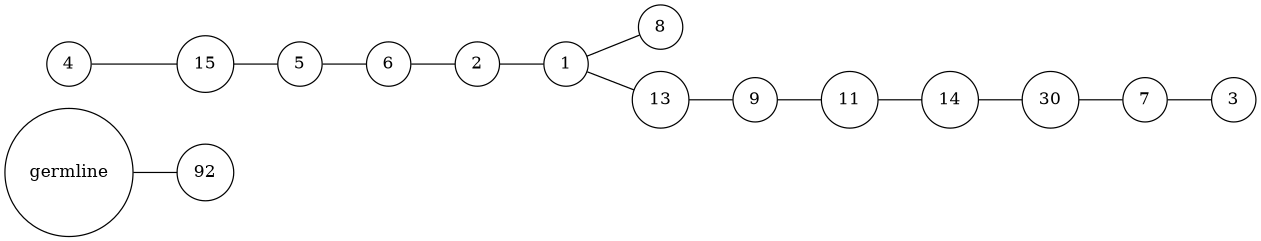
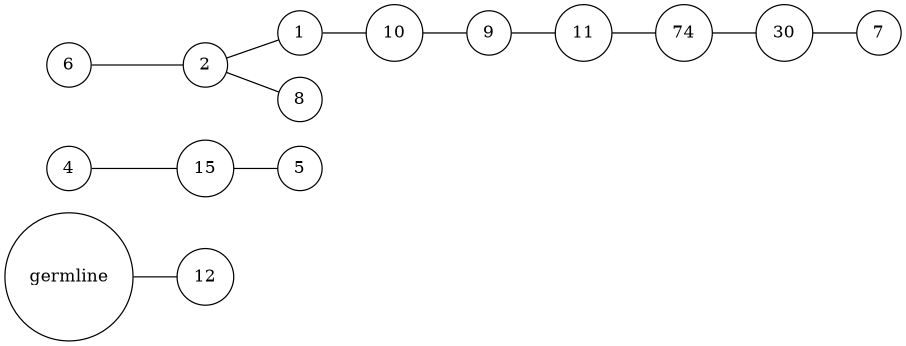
edge "8" -- "1": now "8" -- "2"
edge "5" -- "6": removed
node "13": label "13" -> "10"
node "14": label "14" -> "74"
node "3": removed
node "92": label "92" -> "12"
